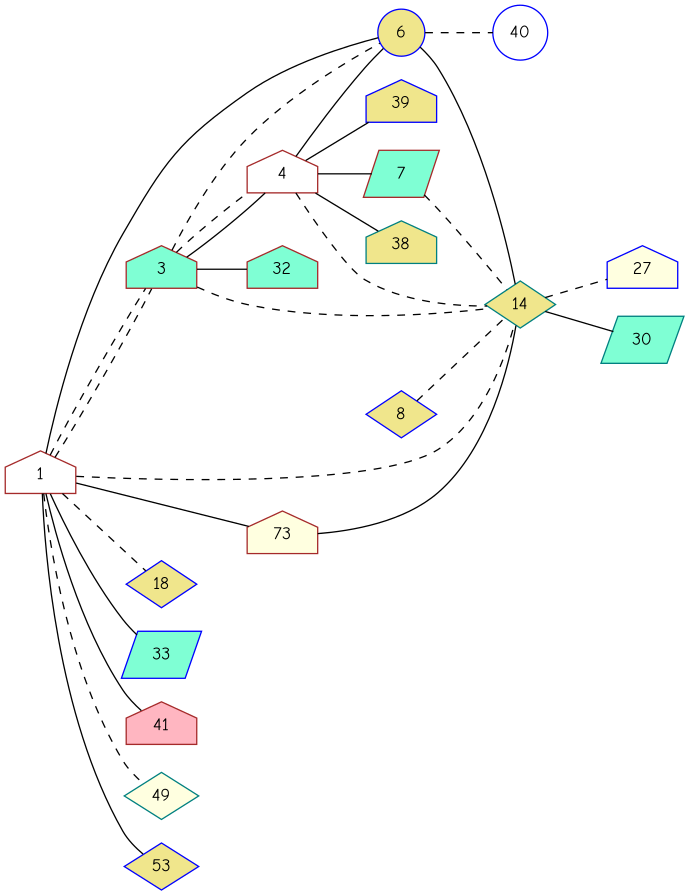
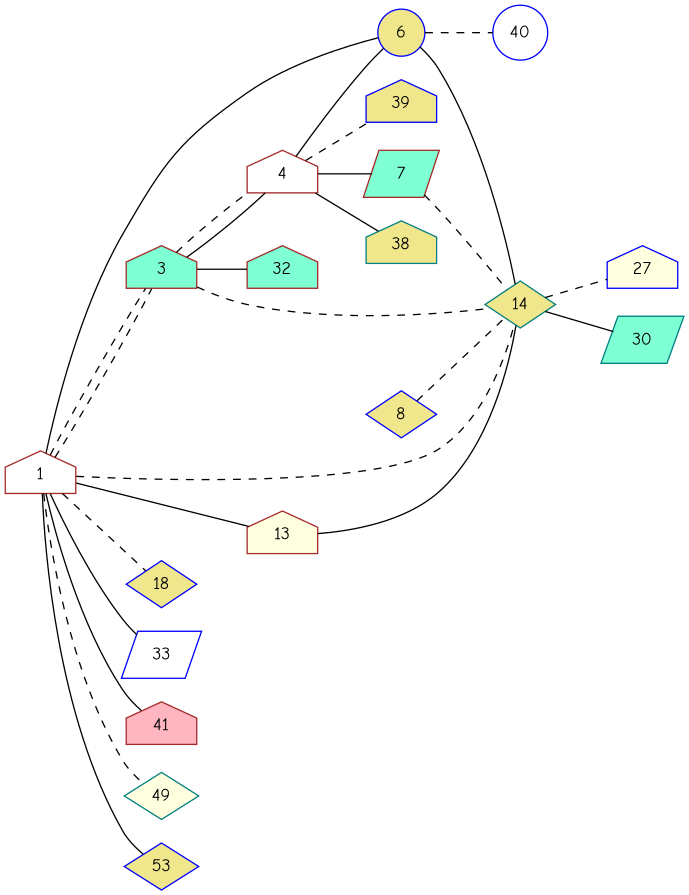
edge "6" -- "3": removed
edge "39" -- "4": style solid -> dashed
edge "4" -- "14": removed
node "73": label "73" -> "13"
node "33": fillcolor aquamarine -> white
